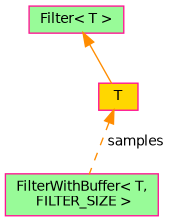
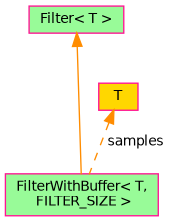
edge "T" -> "Filter< T >": now "FilterWithBuffer< T, FILTER_SIZE >" -> "Filter< T >"
